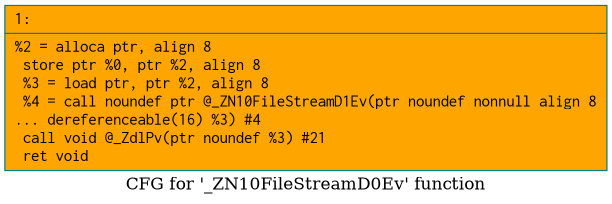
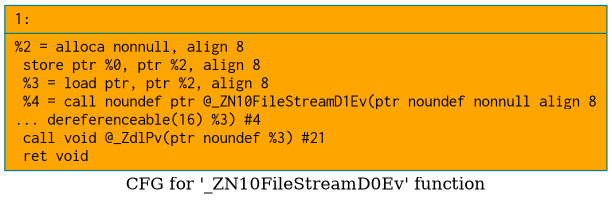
node "1:": text "%2 = alloca ptr, align 8" -> "%2 = alloca nonnull, align 8"
